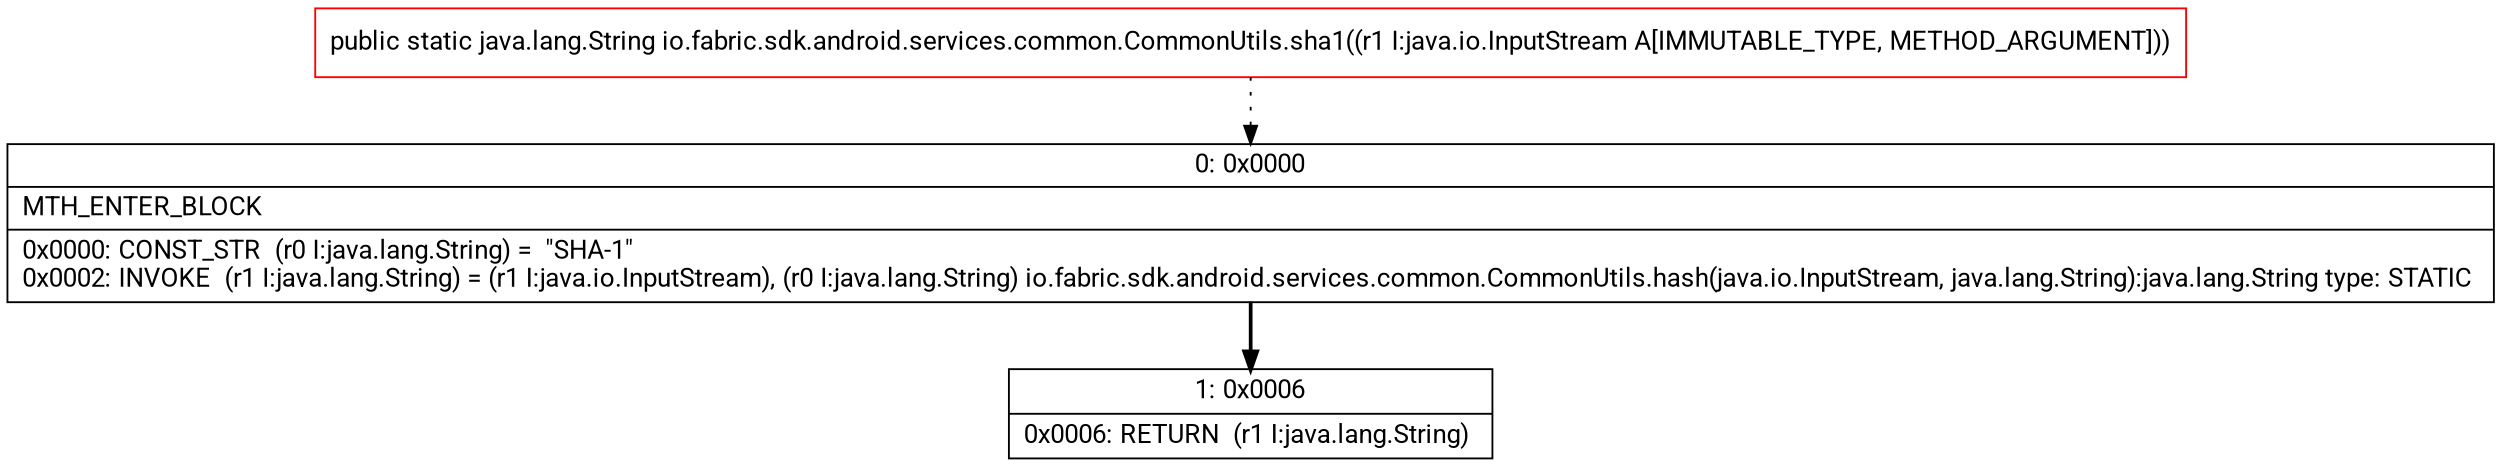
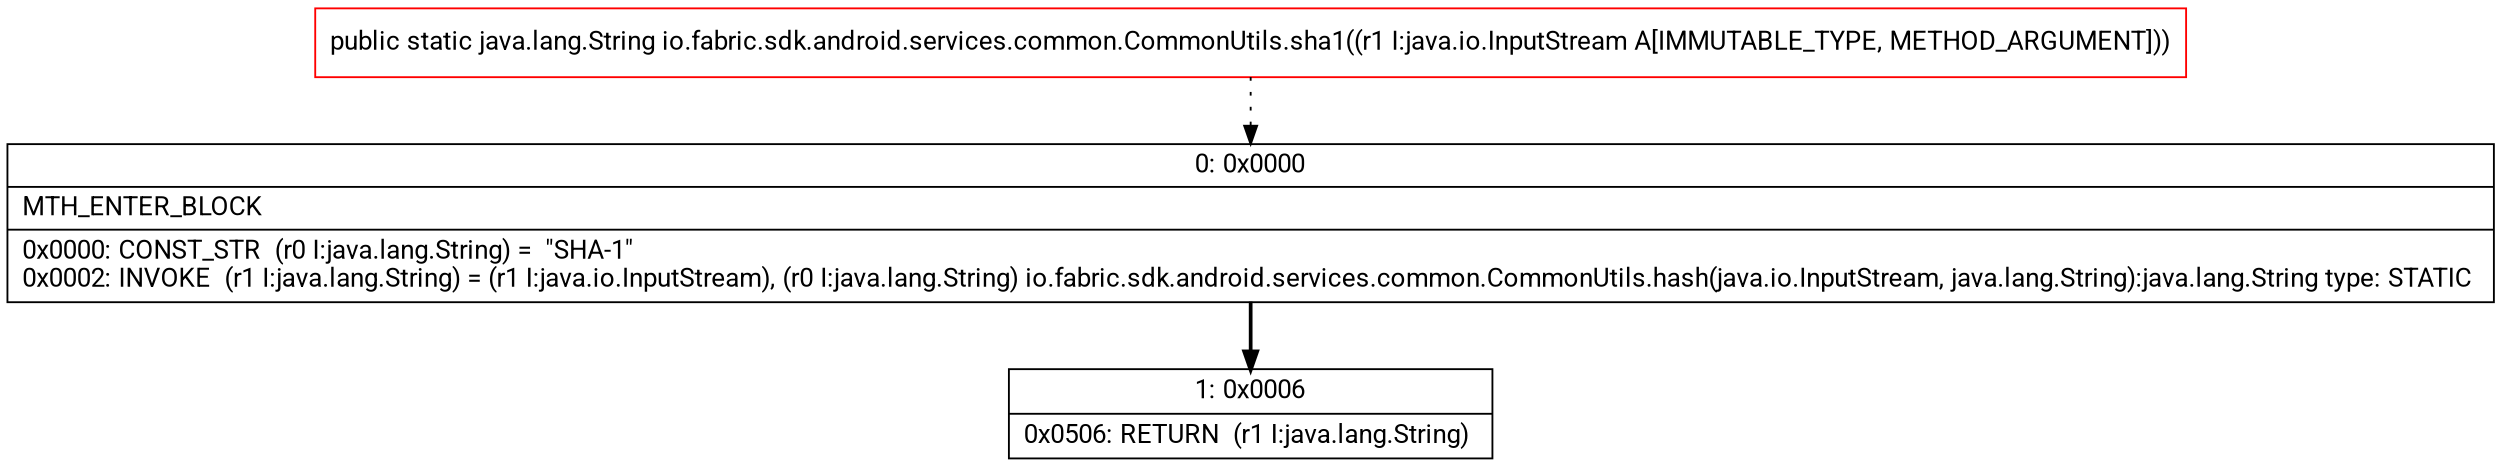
node "1: 0x0006": text "0x0006: RETURN  (r1 I:java.lang.String)" -> "0x0506: RETURN  (r1 I:java.lang.String)"
